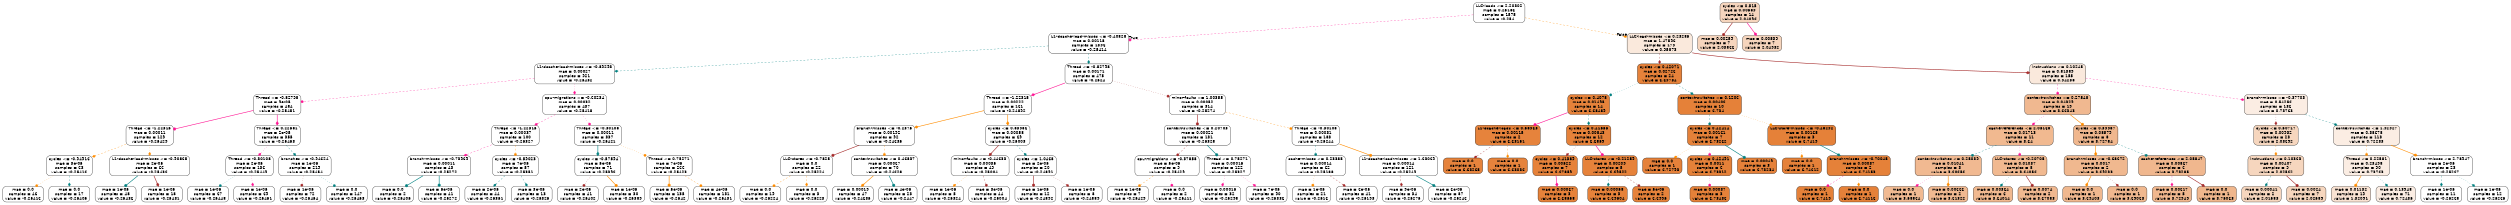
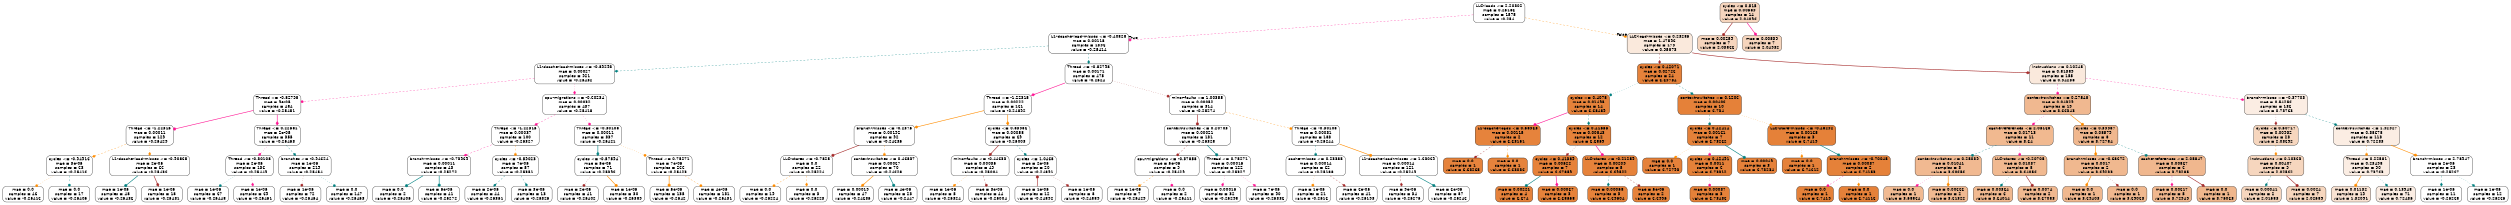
edge "cycles <= -0.94916 mae = 3e-05 samples = 63 value = -0.25416" -> "mae = 0.0 samples = 17 value = -0.25405": arrowhead diamond -> dot
edge "cycles <= 1.0468 mae = 2e-05 samples = 20 value = -0.24891" -> "mae = 1e-05 samples = 12 value = -0.24892": reversed
node "mae = 0.00221 samples = 4 value = 6.674": added
